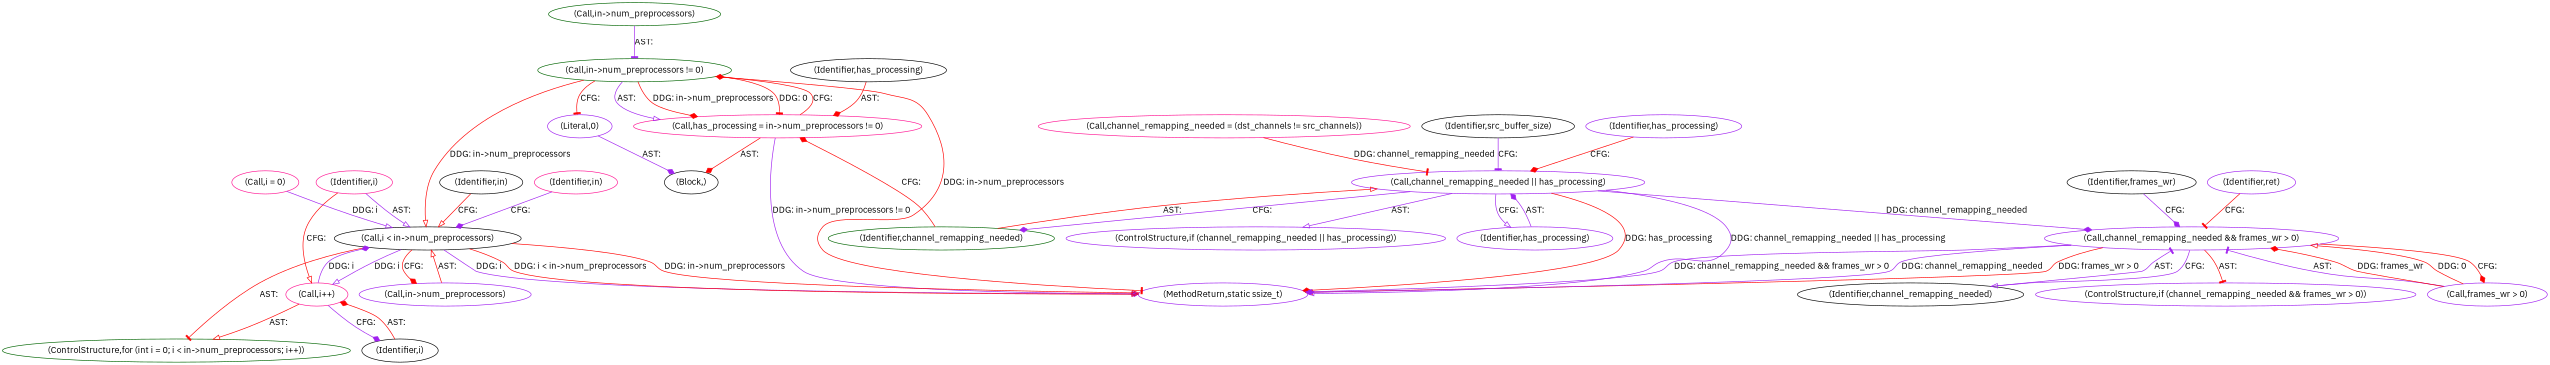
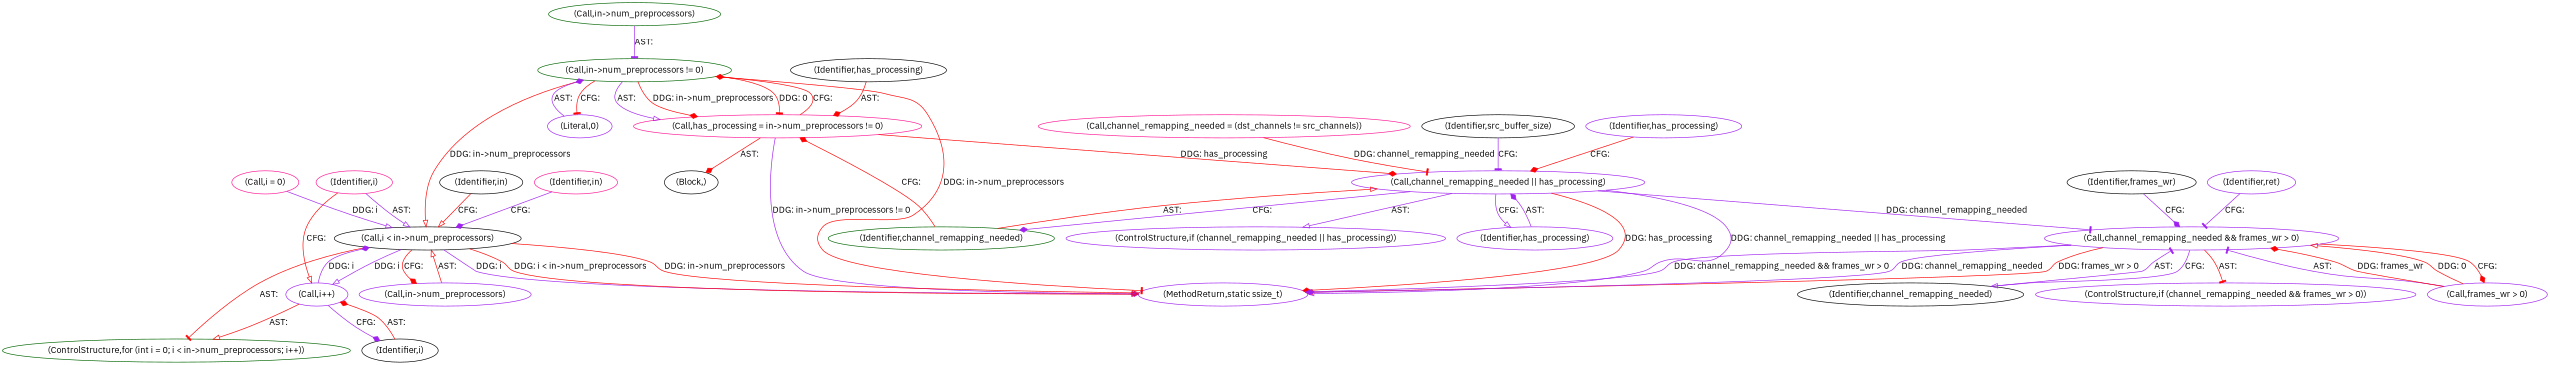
edge "(Literal,0)" -> "(Block,)": now "(Literal,0)" -> "(Call,in->num_preprocessors != 0)"
edge "(Call,has_processing = in->num_preprocessors != 0)" -> "(Call,channel_remapping_needed || has_processing)": added, label "DDG: has_processing"
edge "(Identifier,ret)" -> "(Call,channel_remapping_needed && frames_wr > 0)": color red -> purple
edge "(Call,channel_remapping_needed || has_processing)" -> "(Call,channel_remapping_needed && frames_wr > 0)": arrowhead diamond -> tee
node "(Call,i++)": color deeppink -> purple
